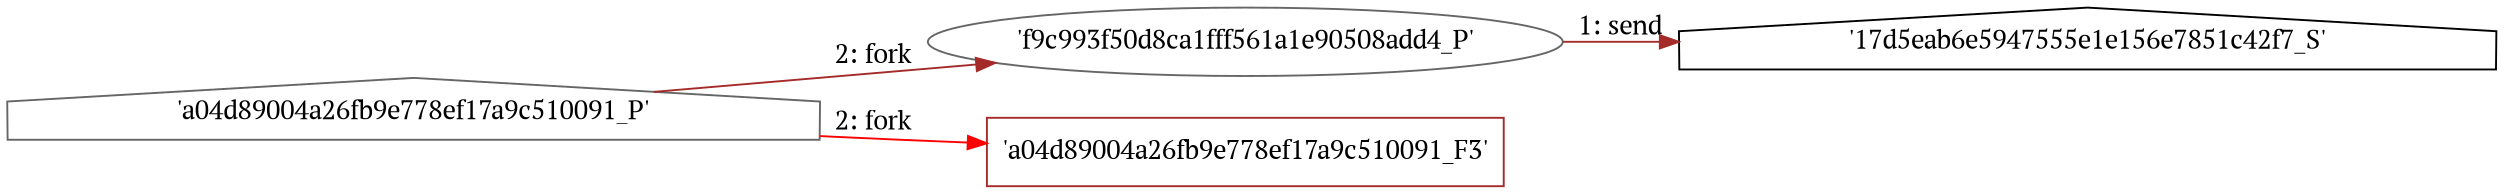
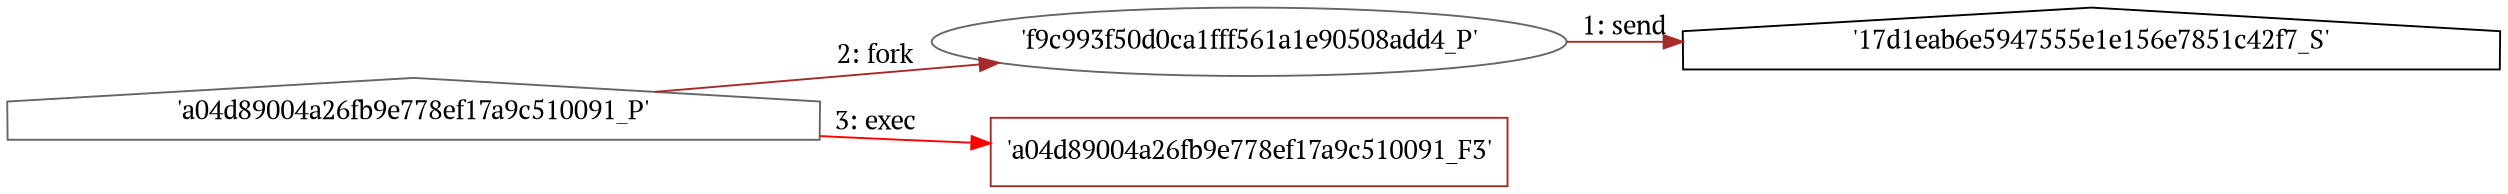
node "'f9c993f50d8ca1fff561a1e90508add4_P'": label "'f9c993f50d8ca1fff561a1e90508add4_P'" -> "'f9c993f50d0ca1fff561a1e90508add4_P'"
node "'17d5eab6e5947555e1e156e7851c42f7_S'": label "'17d5eab6e5947555e1e156e7851c42f7_S'" -> "'17d1eab6e5947555e1e156e7851c42f7_S'"
edge "'a04d89004a26fb9e778ef17a9c510091_P'" -> "'a04d89004a26fb9e778ef17a9c510091_F3'": label "2: fork" -> "3: exec"
